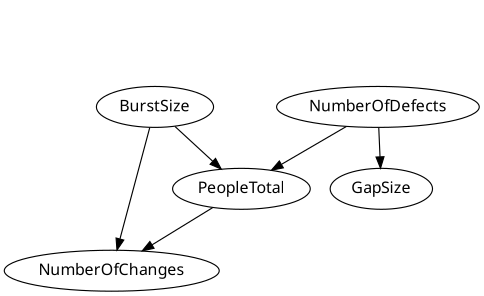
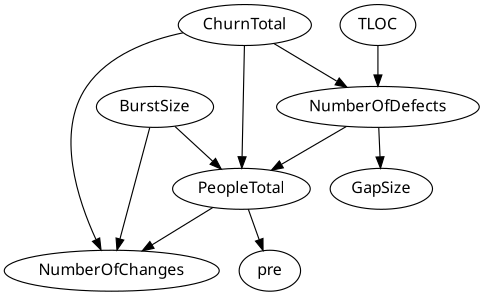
node "ChurnTotal": added
node "TLOC": added
node "pre": added
